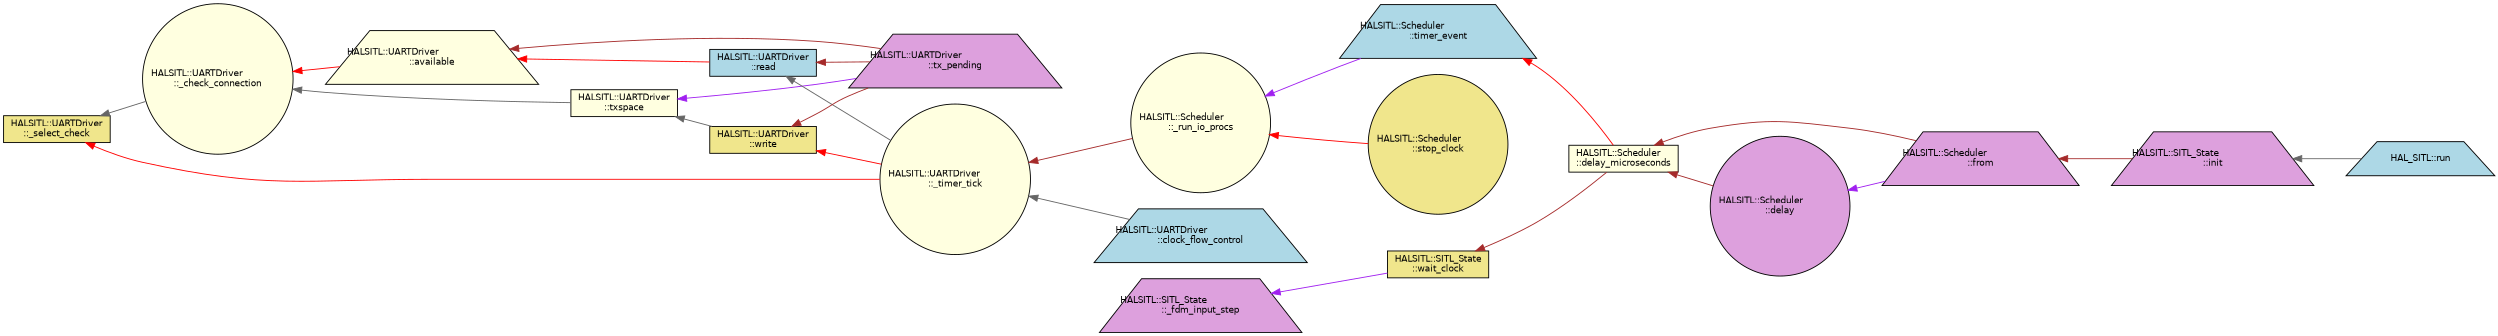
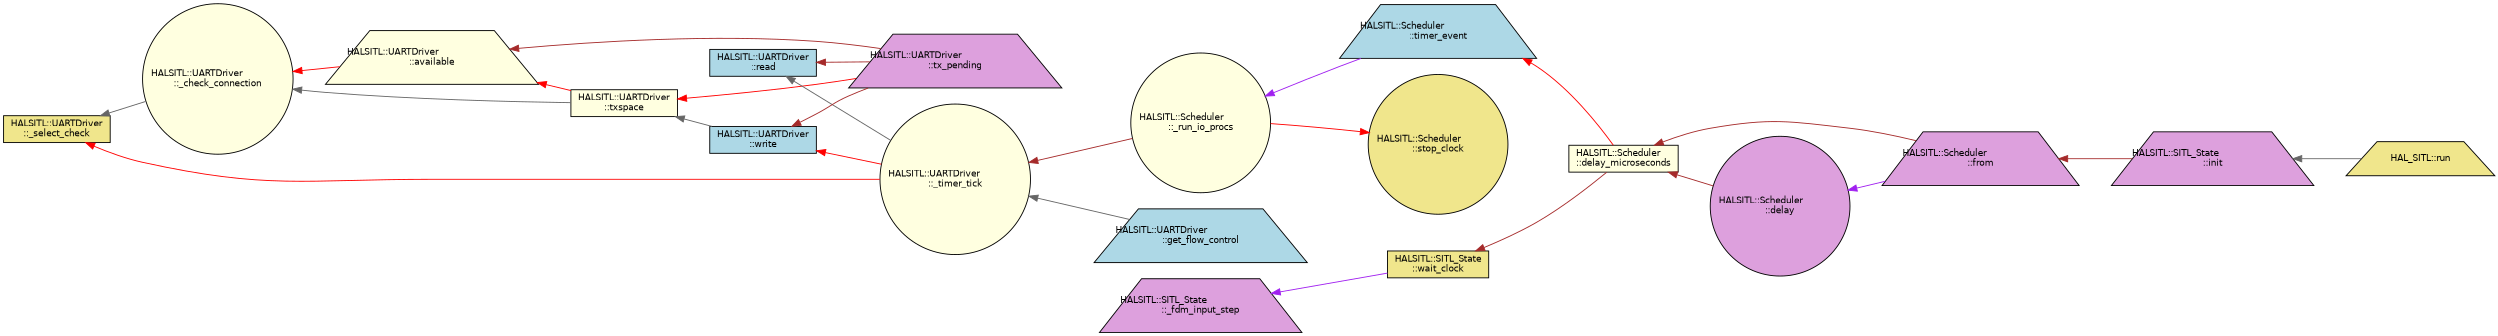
edge "HALSITL::UARTDriver ::read" -> "HALSITL::UARTDriver ::available": now "HALSITL::UARTDriver ::txspace" -> "HALSITL::UARTDriver ::available"
edge "HALSITL::UARTDriver ::tx_pending" -> "HALSITL::UARTDriver ::txspace": color purple -> red
node "HALSITL::UARTDriver ::write": fillcolor khaki -> lightblue
edge "HALSITL::Scheduler ::stop_clock" -> "HALSITL::Scheduler ::_run_io_procs": reversed
node "HAL_SITL::run": fillcolor lightblue -> khaki
node "HALSITL::UARTDriver ::clock_flow_control": label "HALSITL::UARTDriver ::clock_flow_control" -> "HALSITL::UARTDriver ::get_flow_control"
